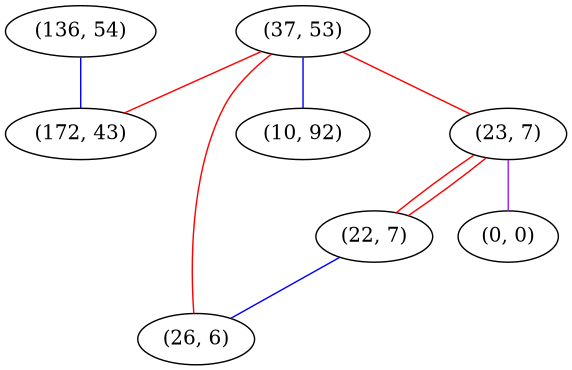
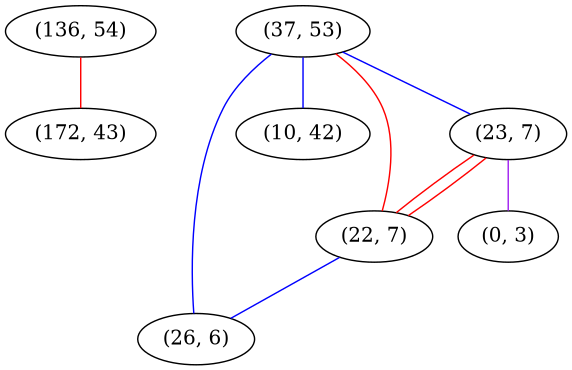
edge "(37, 53)" -- "(172, 43)": now "(37, 53)" -- "(22, 7)"
edge "(136, 54)" -- "(172, 43)": color blue -> red
edge "(37, 53)" -- "(23, 7)": color red -> blue
node "(10, 92)": label "(10, 92)" -> "(10, 42)"
edge "(37, 53)" -- "(26, 6)": color red -> blue
node "(0, 0)": label "(0, 0)" -> "(0, 3)"
